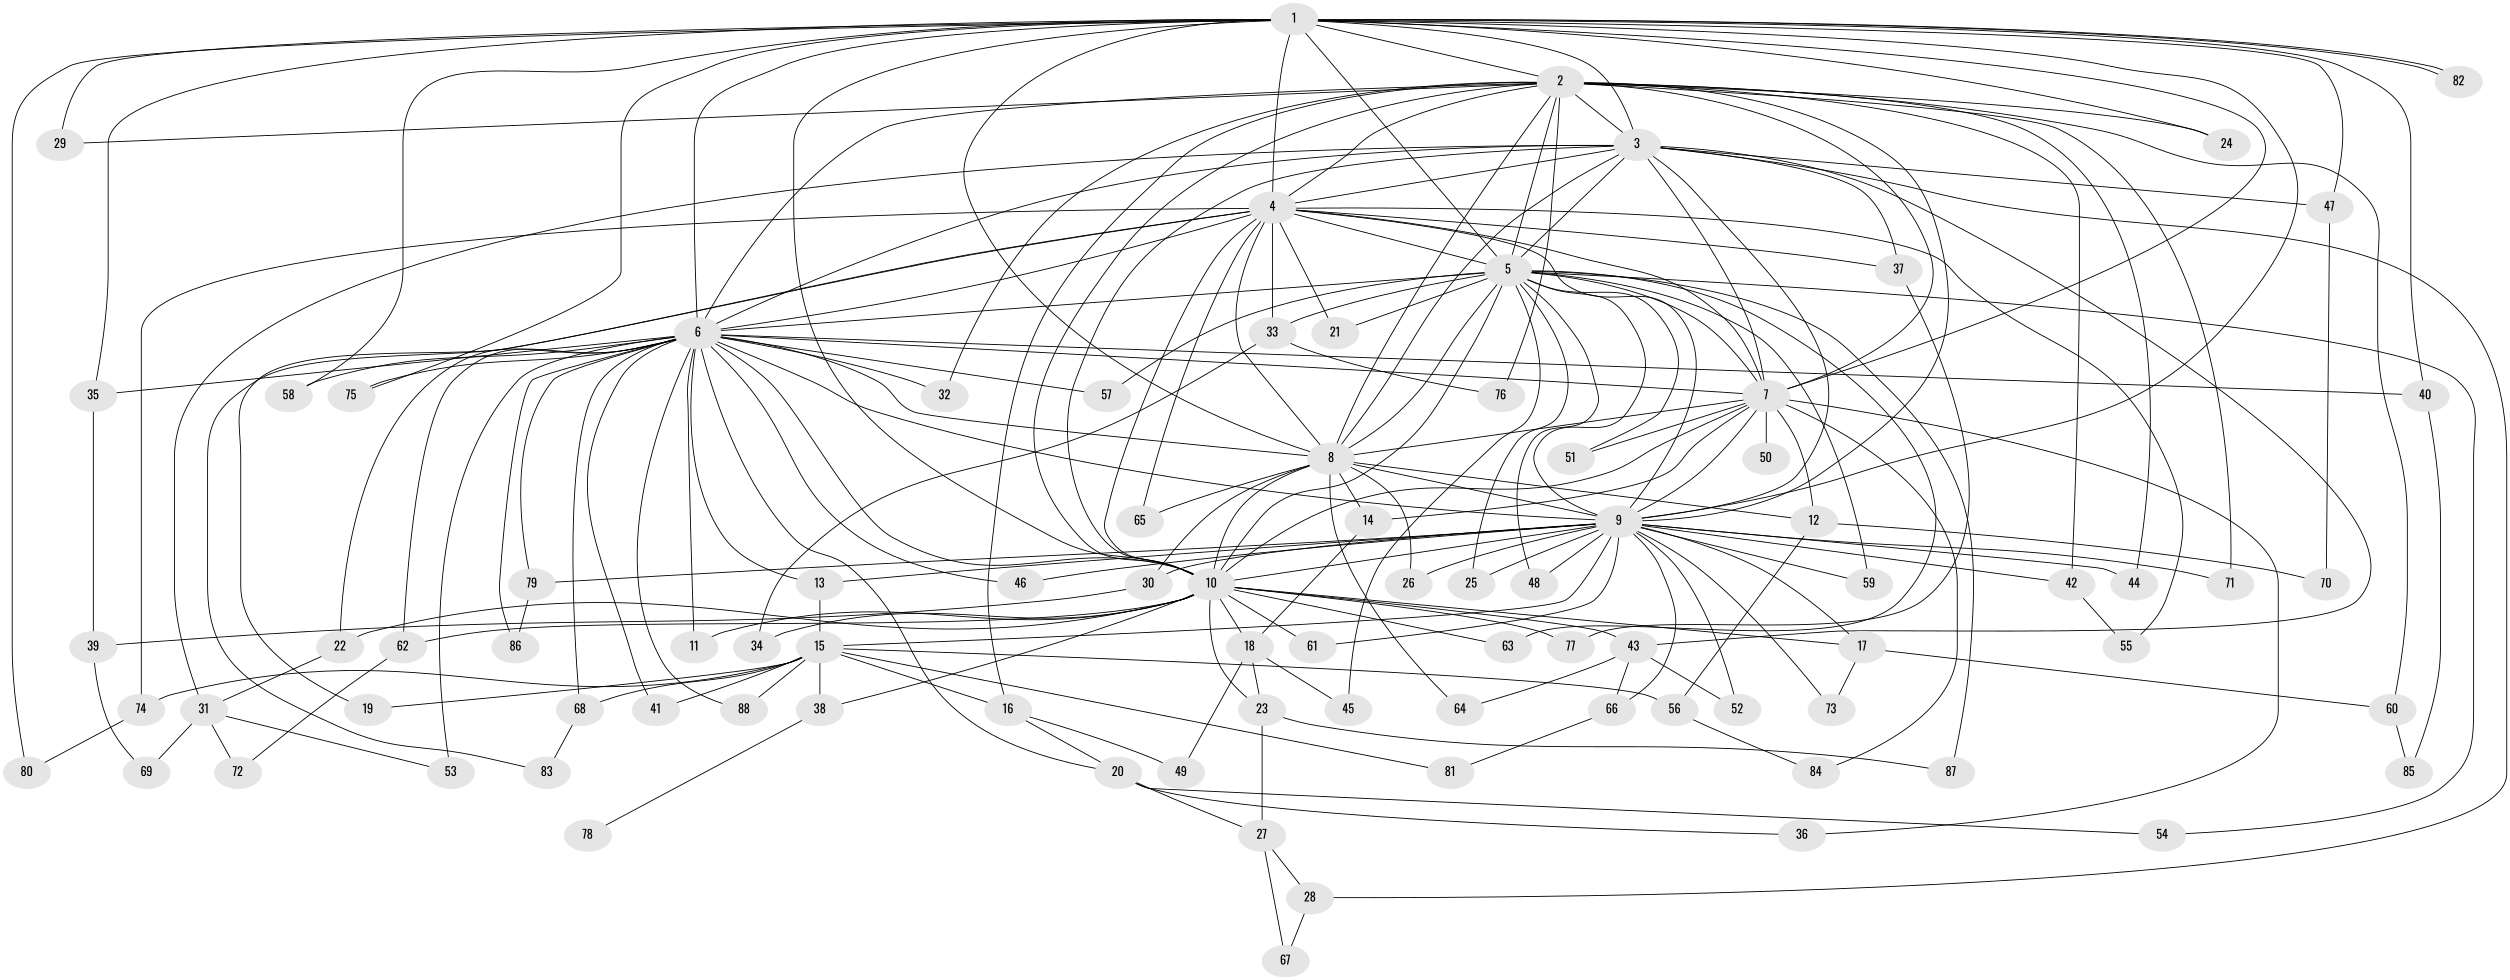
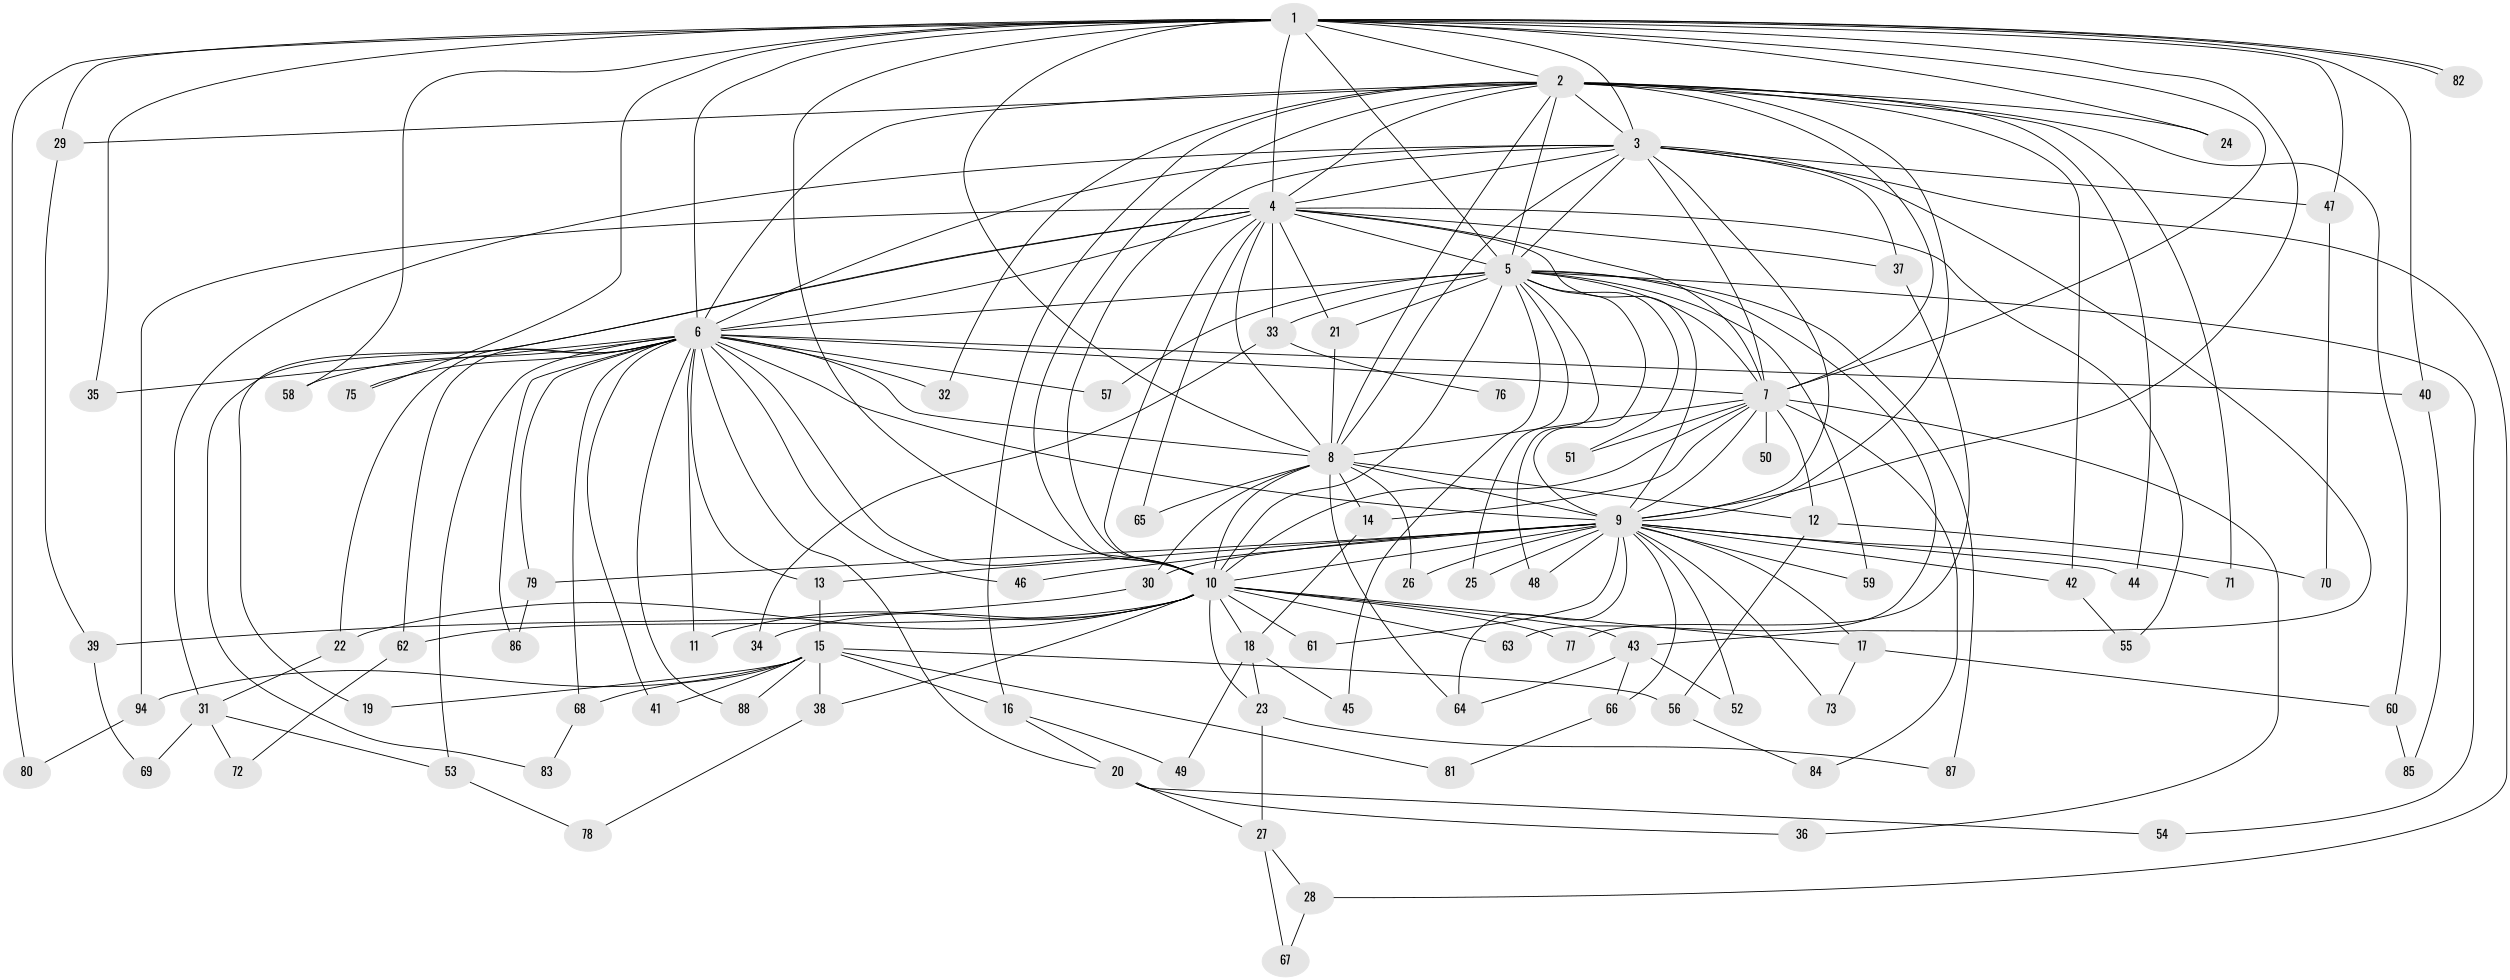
edge "2" -- "76": removed
edge "5" -- "8": now "21" -- "8"
edge "35" -- "39": now "29" -- "39"
edge "9" -- "15": now "9" -- "64"
node "74": label "74" -> "94"
edge "53" -- "78": added
